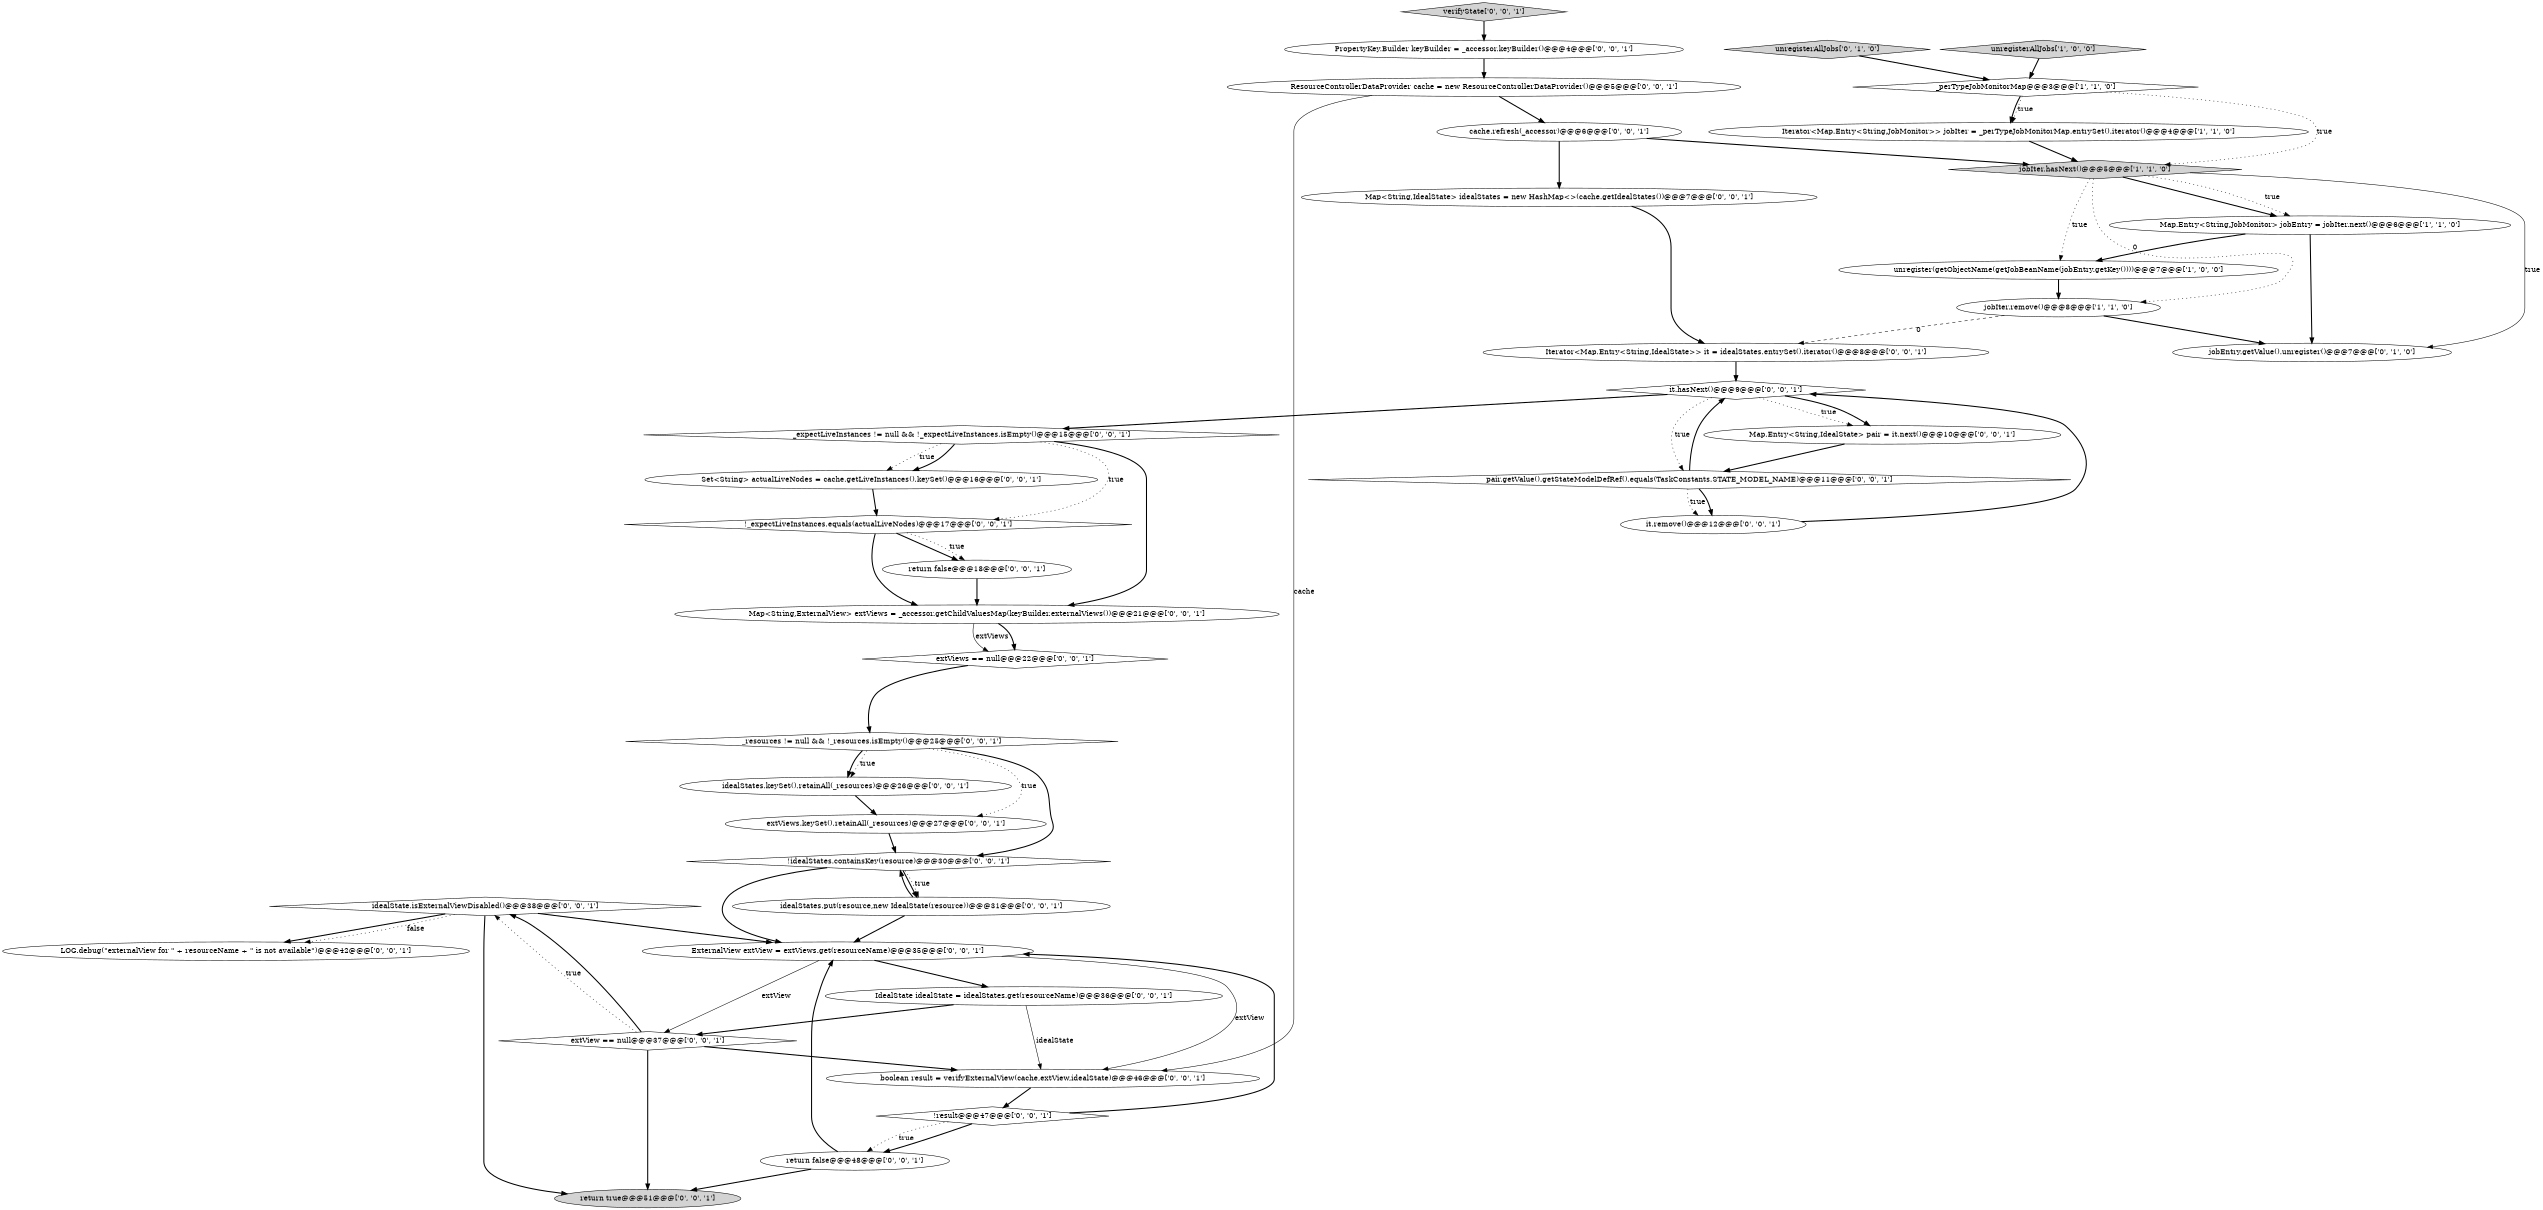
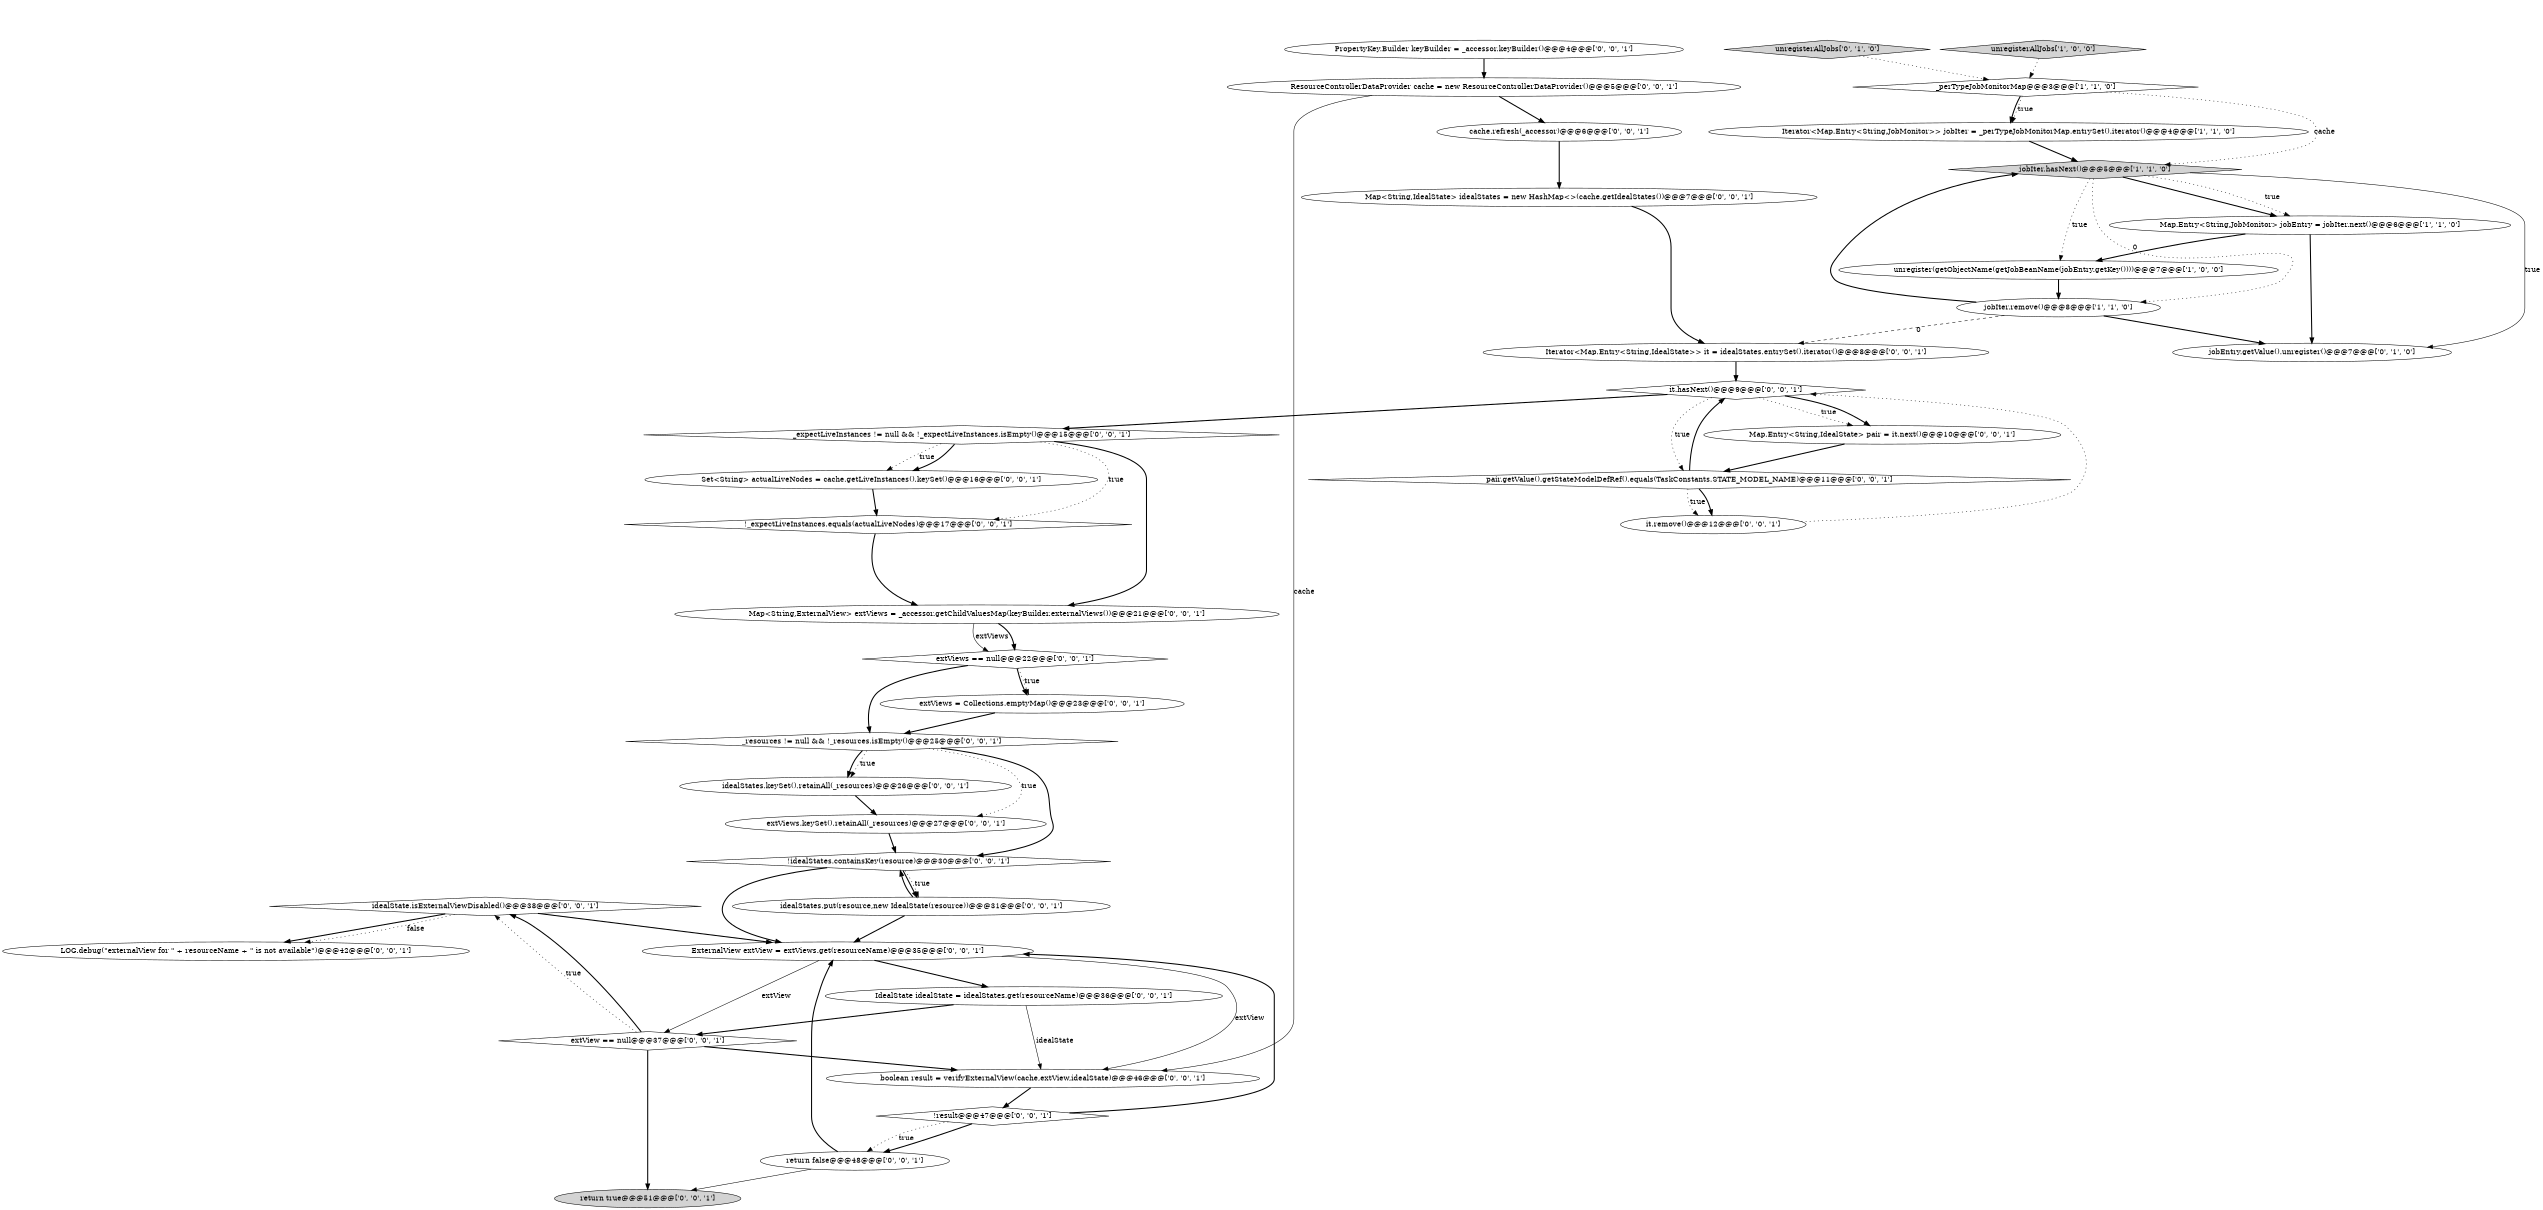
node "verifyState['0', '0', '1']": removed
edge "unregisterAllJobs['1', '0', '0']" -> "_perTypeJobMonitorMap@@@3@@@['1', '1', '0']": style bold -> dotted
edge "unregisterAllJobs['0', '1', '0']" -> "_perTypeJobMonitorMap@@@3@@@['1', '1', '0']": style bold -> dotted
edge "_perTypeJobMonitorMap@@@3@@@['1', '1', '0']" -> "jobIter.hasNext()@@@5@@@['1', '1', '0']": label "true" -> "cache"
edge "cache.refresh(_accessor)@@@6@@@['0', '0', '1']" -> "jobIter.hasNext()@@@5@@@['1', '1', '0']": now "jobIter.remove()@@@8@@@['1', '1', '0']" -> "jobIter.hasNext()@@@5@@@['1', '1', '0']"
edge "it.remove()@@@12@@@['0', '0', '1']" -> "it.hasNext()@@@9@@@['0', '0', '1']": style bold -> dotted
node "return false@@@18@@@['0', '0', '1']": removed
node "extViews = Collections.emptyMap()@@@23@@@['0', '0', '1']": added
edge "idealState.isExternalViewDisabled()@@@38@@@['0', '0', '1']" -> "return true@@@51@@@['0', '0', '1']": removed
edge "return false@@@48@@@['0', '0', '1']" -> "return true@@@51@@@['0', '0', '1']": style bold -> solid
